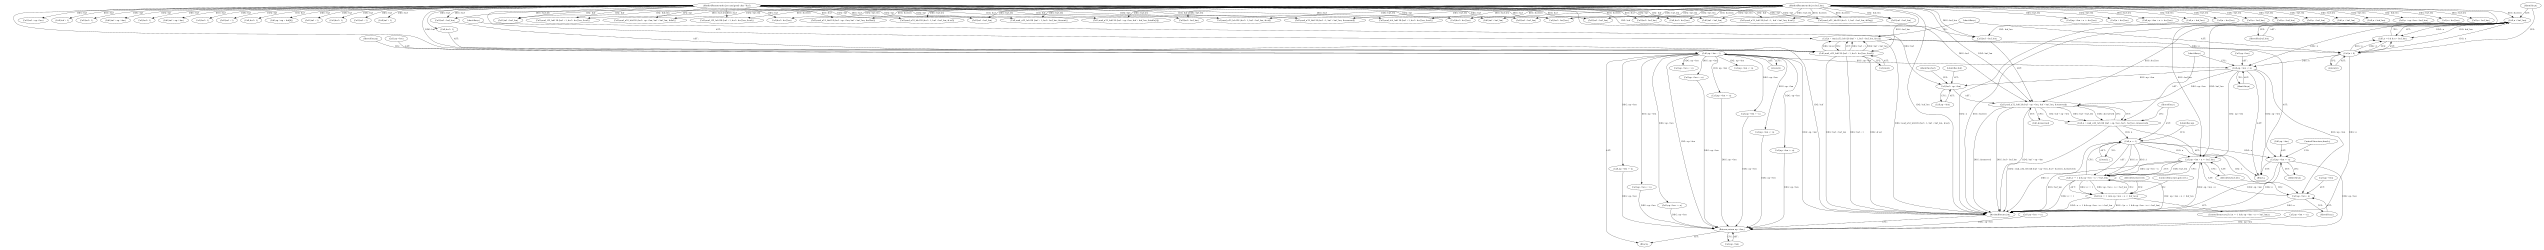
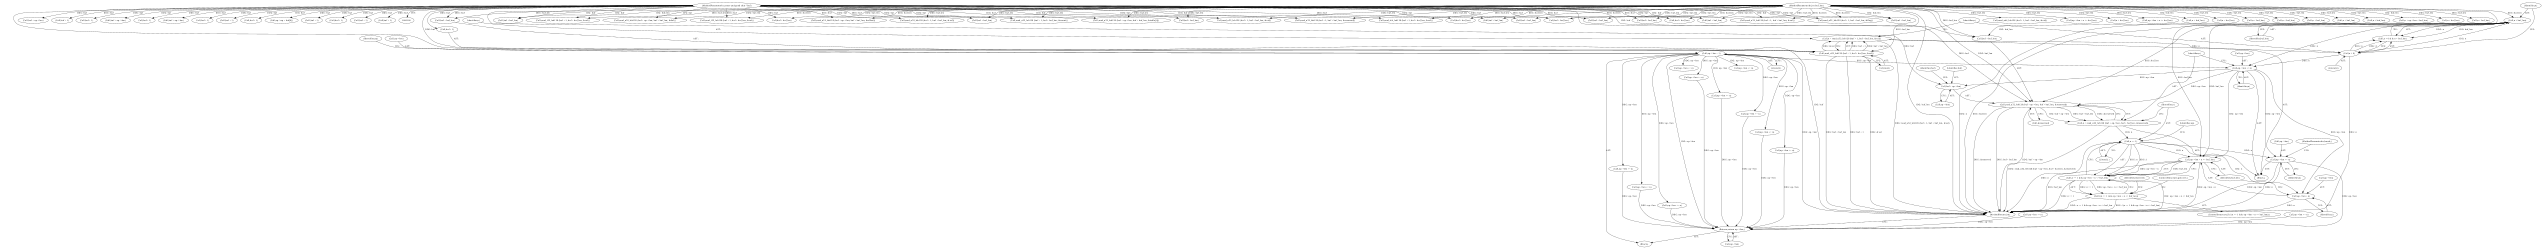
node "(MethodParameterIn,len unsigned char *buf)": label "(MethodParameterIn,len unsigned char *buf)" -> "(MethodParameterIn,const unsigned char *buf)"
node "1000100": added
node "(Call,read_u64_leb128 (buf + 1, buf + buf_len, &val))": added
edge "(Call,n > 0)" -> "(Literal,0)": removed, label "CFG:"
node "(ControlStructure,break;)": label "(ControlStructure,break;)" -> "(MethodParameterIn,break;)"
